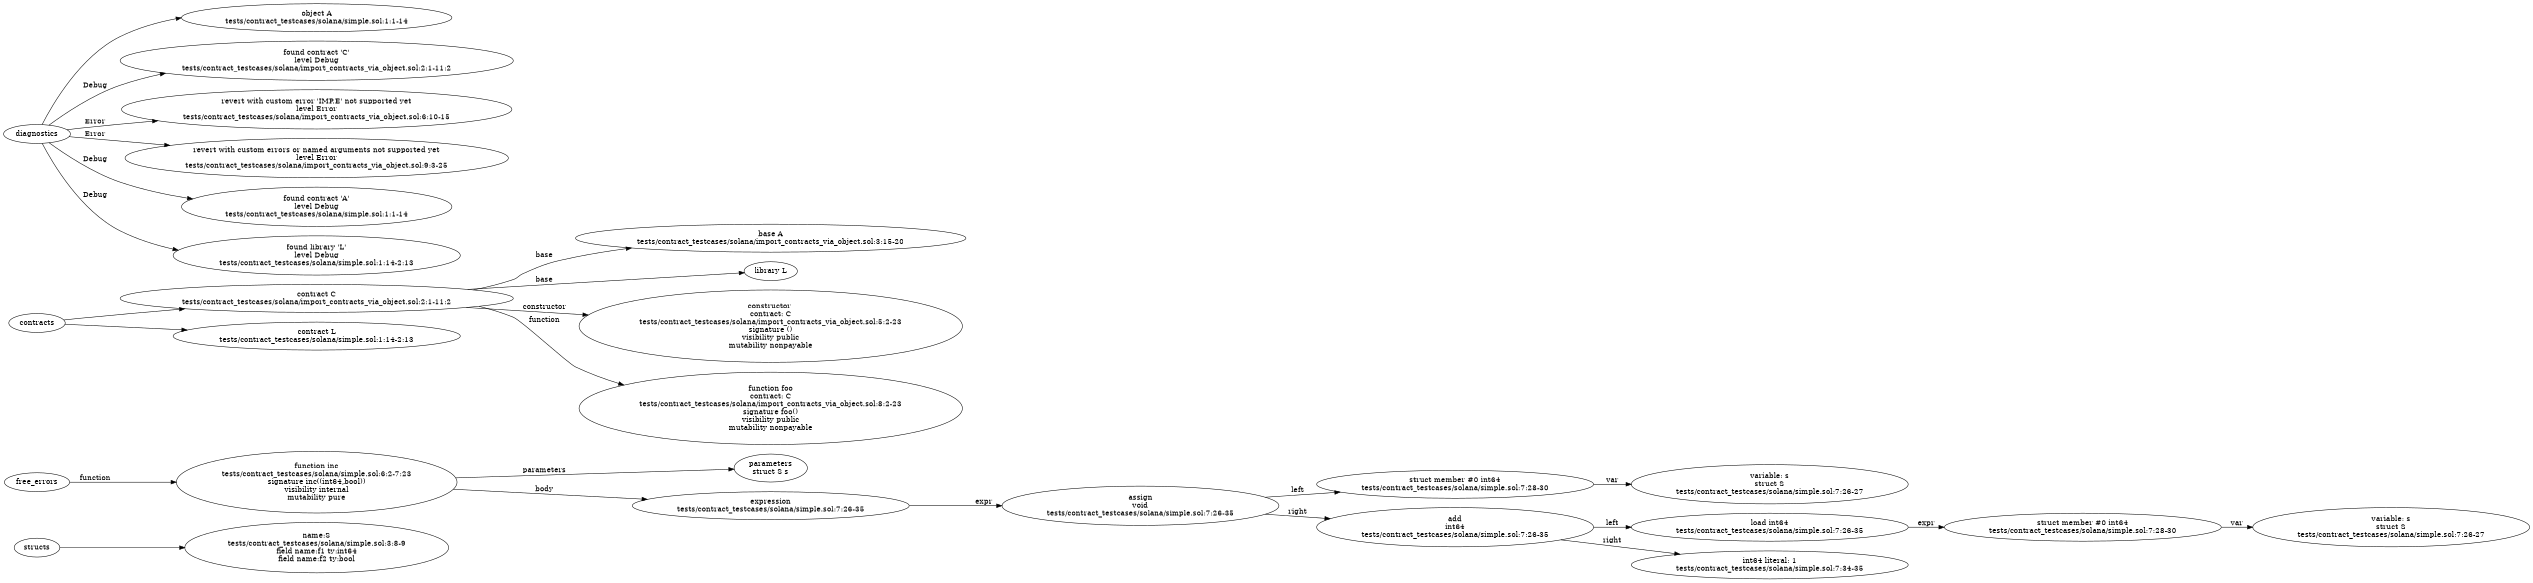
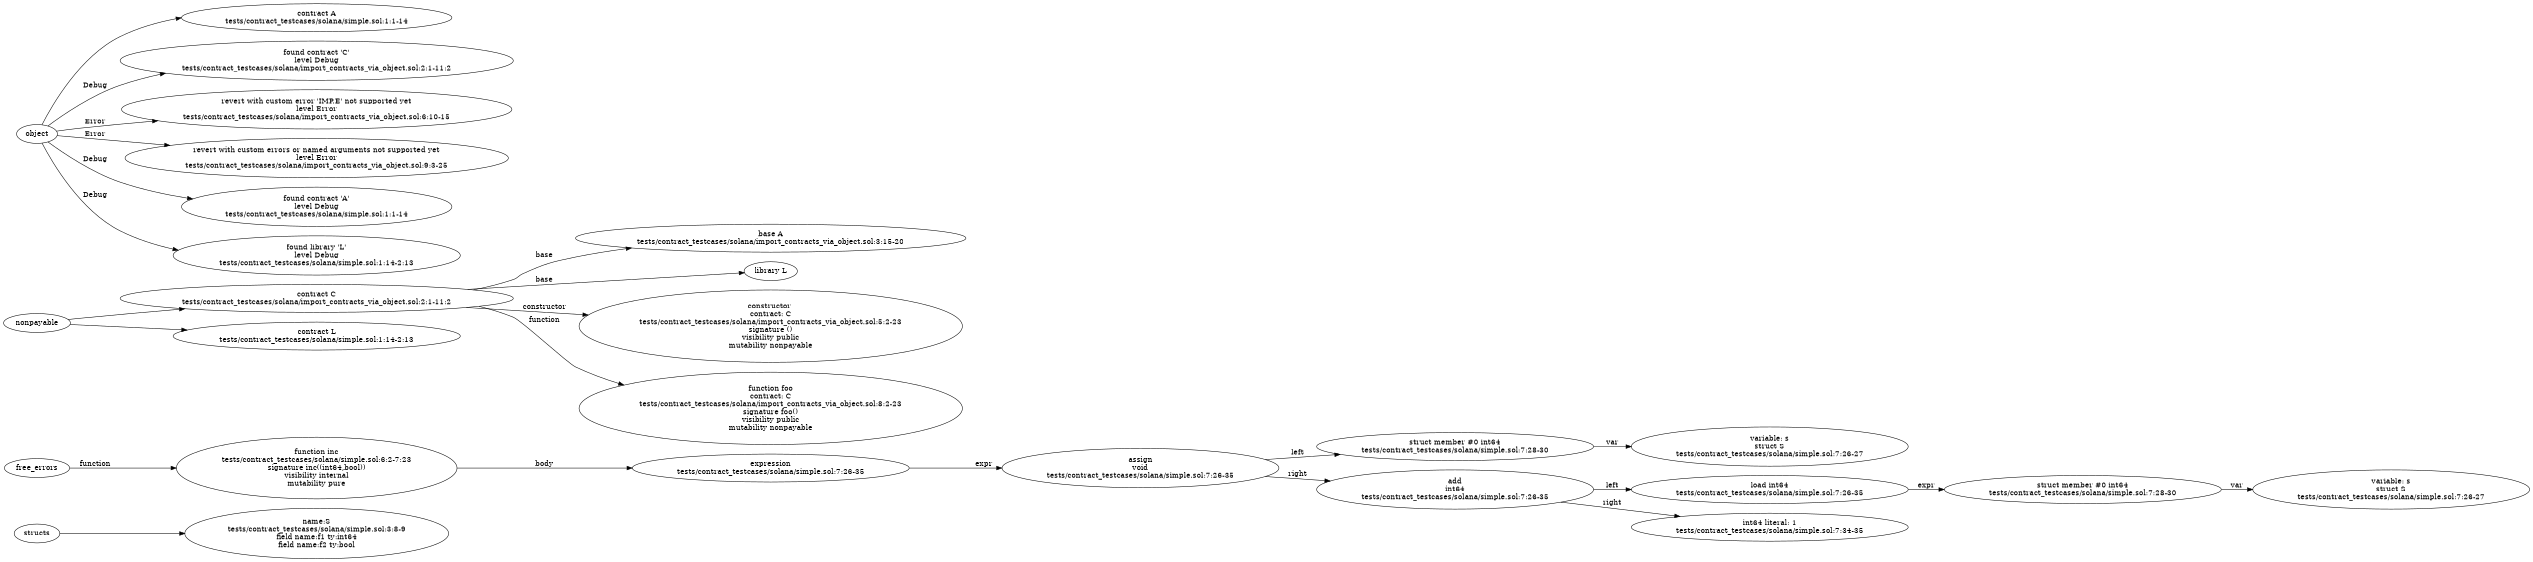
node "object A tests/contract_testcases/solana/simple.sol:1:1-14": label "object A tests/contract_testcases/solana/simple.sol:1:1-14" -> "contract A tests/contract_testcases/solana/simple.sol:1:1-14"
node "diagnostics": label "diagnostics" -> "object"
node "contracts": label "contracts" -> "nonpayable"
node "parameters struct S s": removed
